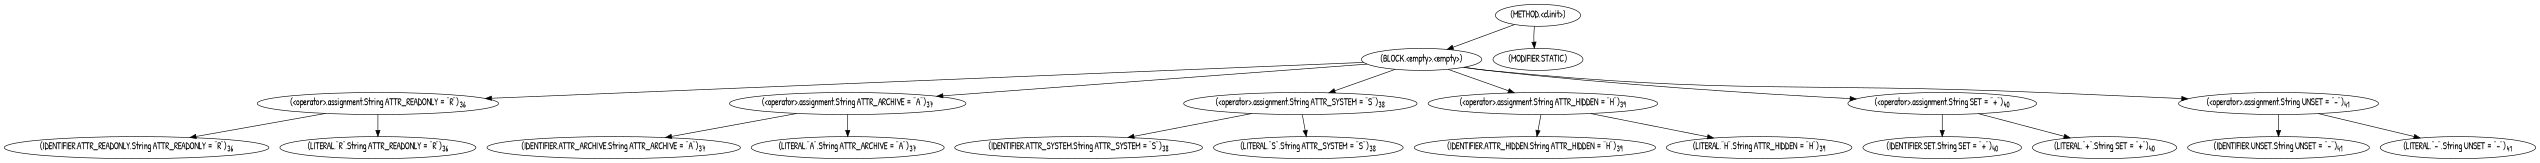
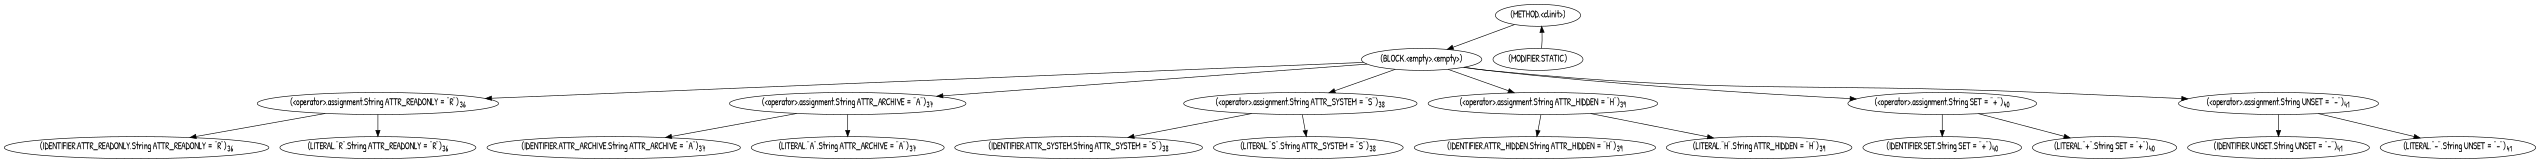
edge "(METHOD,<clinit>)" -> "(MODIFIER,STATIC)": reversed
